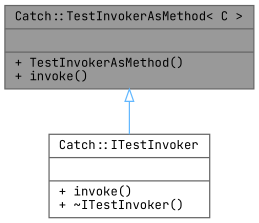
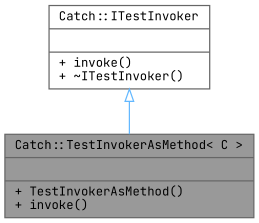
edge "Catch::ITestInvoker" -> "Catch::TestInvokerAsMethod< C >": reversed
